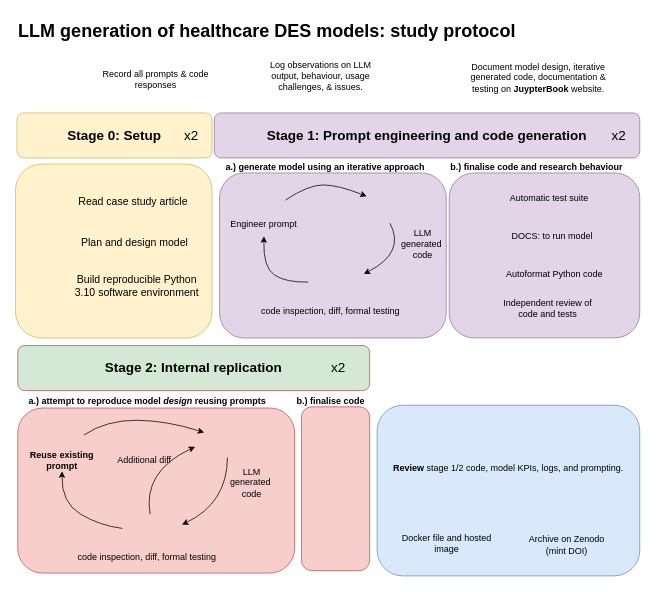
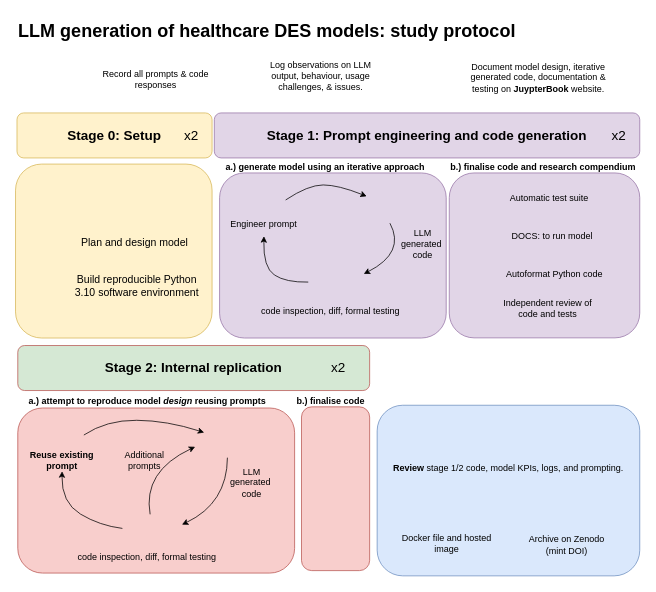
node "b.) finalise code and research behaviour": label "b.) finalise code and research behaviour" -> "b.) finalise code and research compendium"
node "Read case study article": removed
node "Additional diff": label "Additional diff" -> "Additional prompts"
